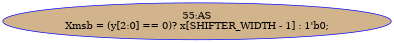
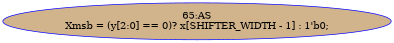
node "55:AS Xmsb = (y[2:0] == 0)? x[SHIFTER_WIDTH - 1] : 1'b0;": label "55:AS Xmsb = (y[2:0] == 0)? x[SHIFTER_WIDTH - 1] : 1'b0;" -> "65:AS Xmsb = (y[2:0] == 0)? x[SHIFTER_WIDTH - 1] : 1'b0;"
